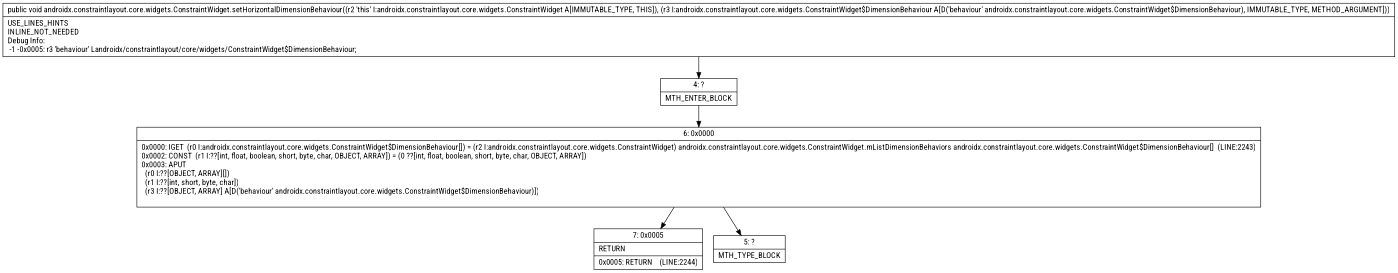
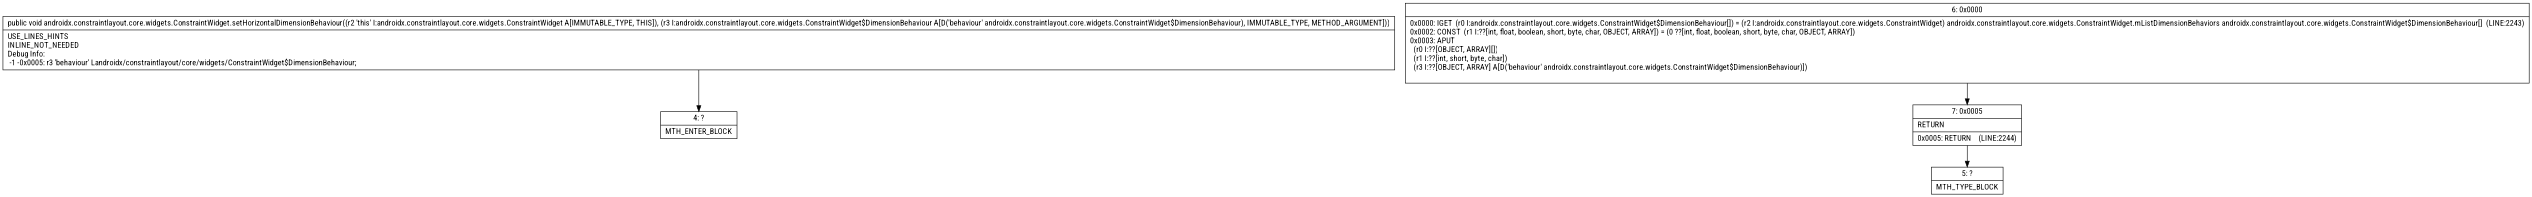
edge "4: ?" -> "6: 0x0000": removed
edge "6: 0x0000" -> "5: ?": now "7: 0x0005" -> "5: ?"
